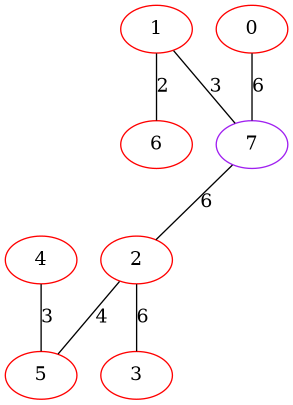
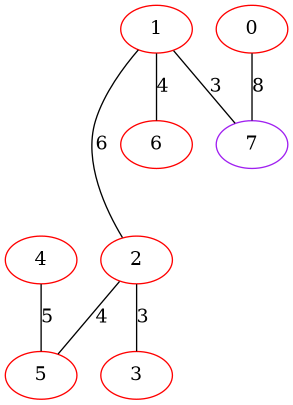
edge "1" -- "6": label "2" -> "4"
edge "0" -- "7": label "6" -> "8"
edge "7" -- "2": now "1" -- "2"
edge "4" -- "5": label "3" -> "5"
edge "2" -- "3": label "6" -> "3"
